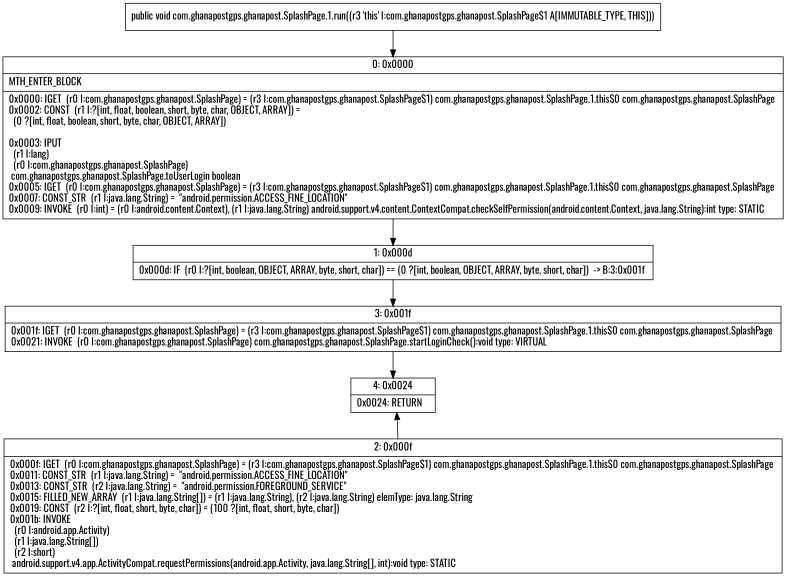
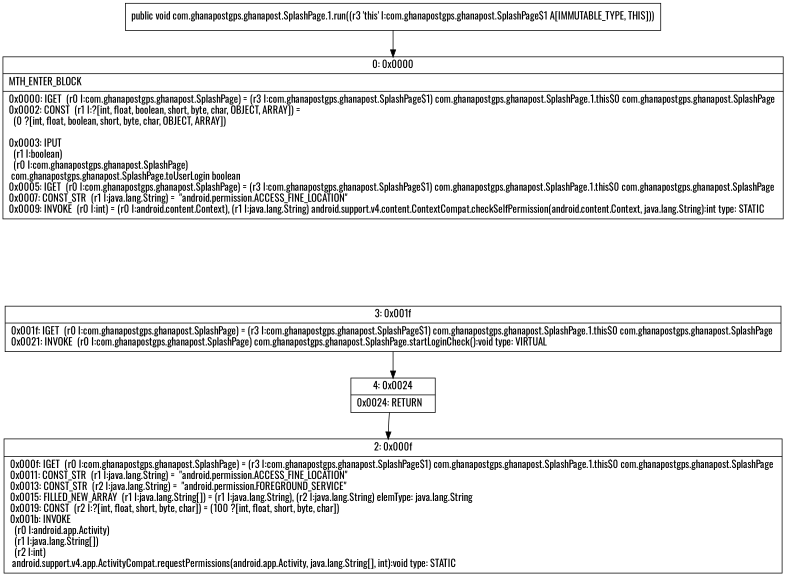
node "0: 0x0000": text "(r1 I:lang)" -> "(r1 I:boolean)"
node "1: 0x000d": removed
edge "2: 0x000f" -> "4: 0x0024": reversed
node "2: 0x000f": text "(r2 I:short)" -> "(r2 I:int)"
